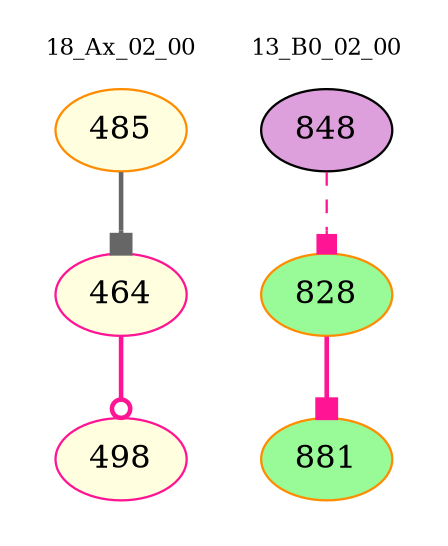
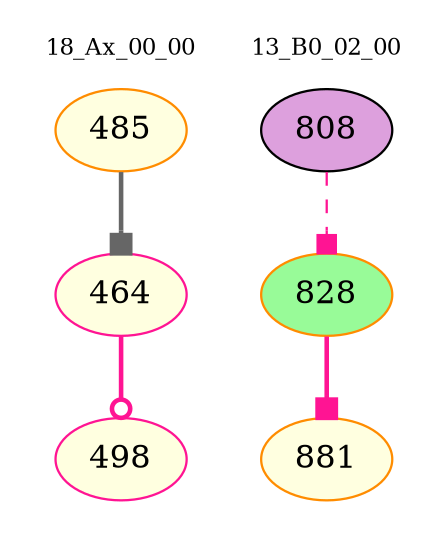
cluster "18_Ax_02_00": label "18_Ax_02_00" -> "18_Ax_00_00"
node "848": label "848" -> "808"
node "881": fillcolor palegreen -> lightyellow
